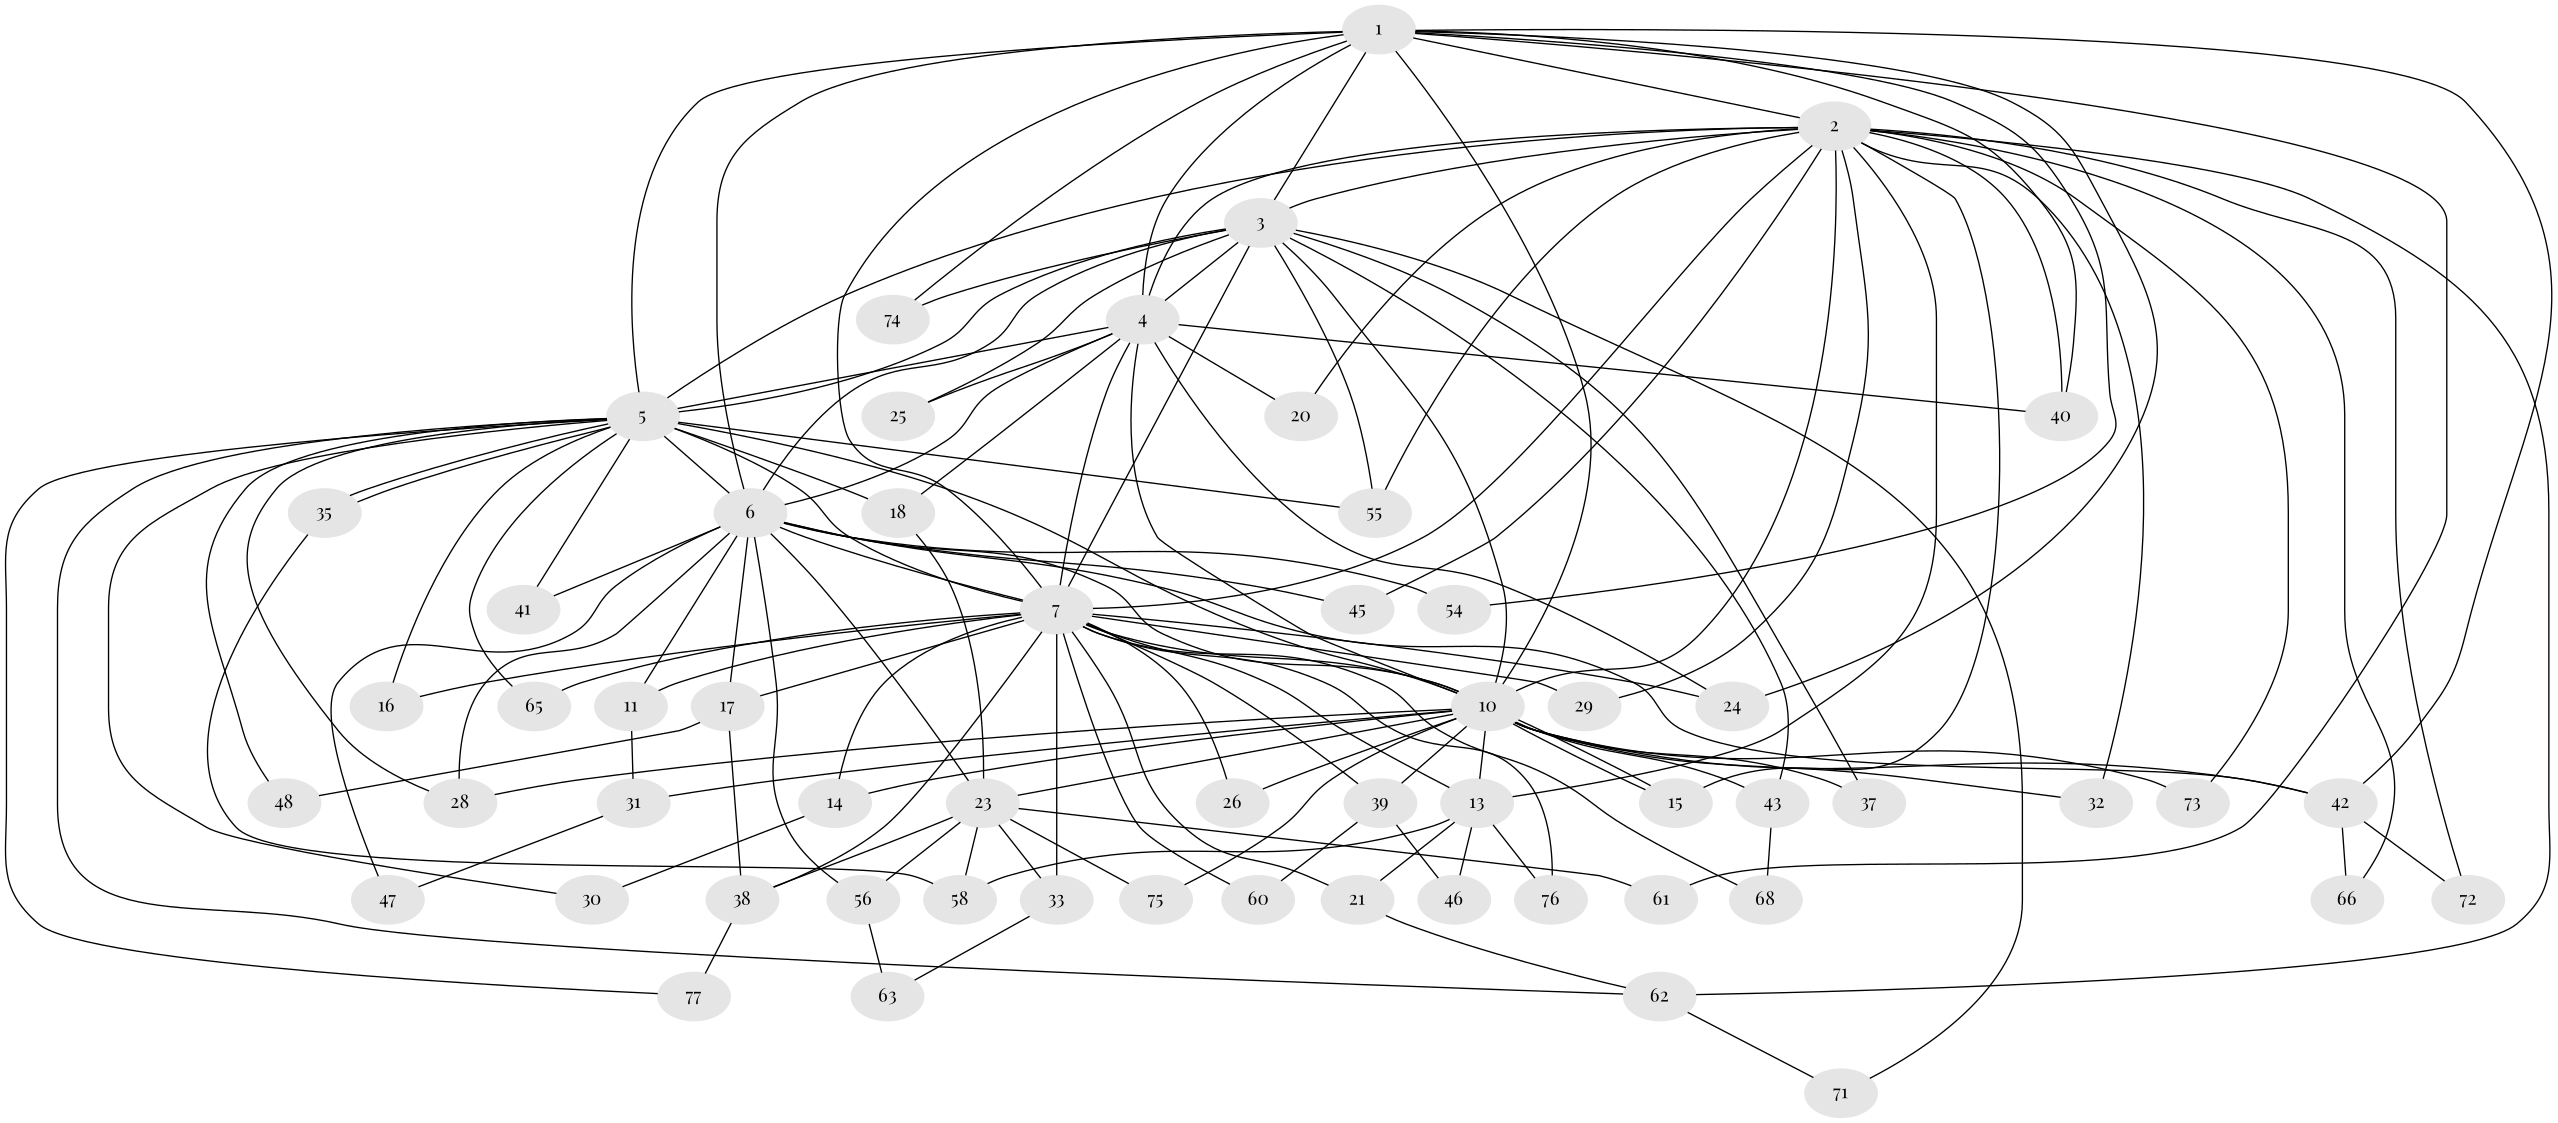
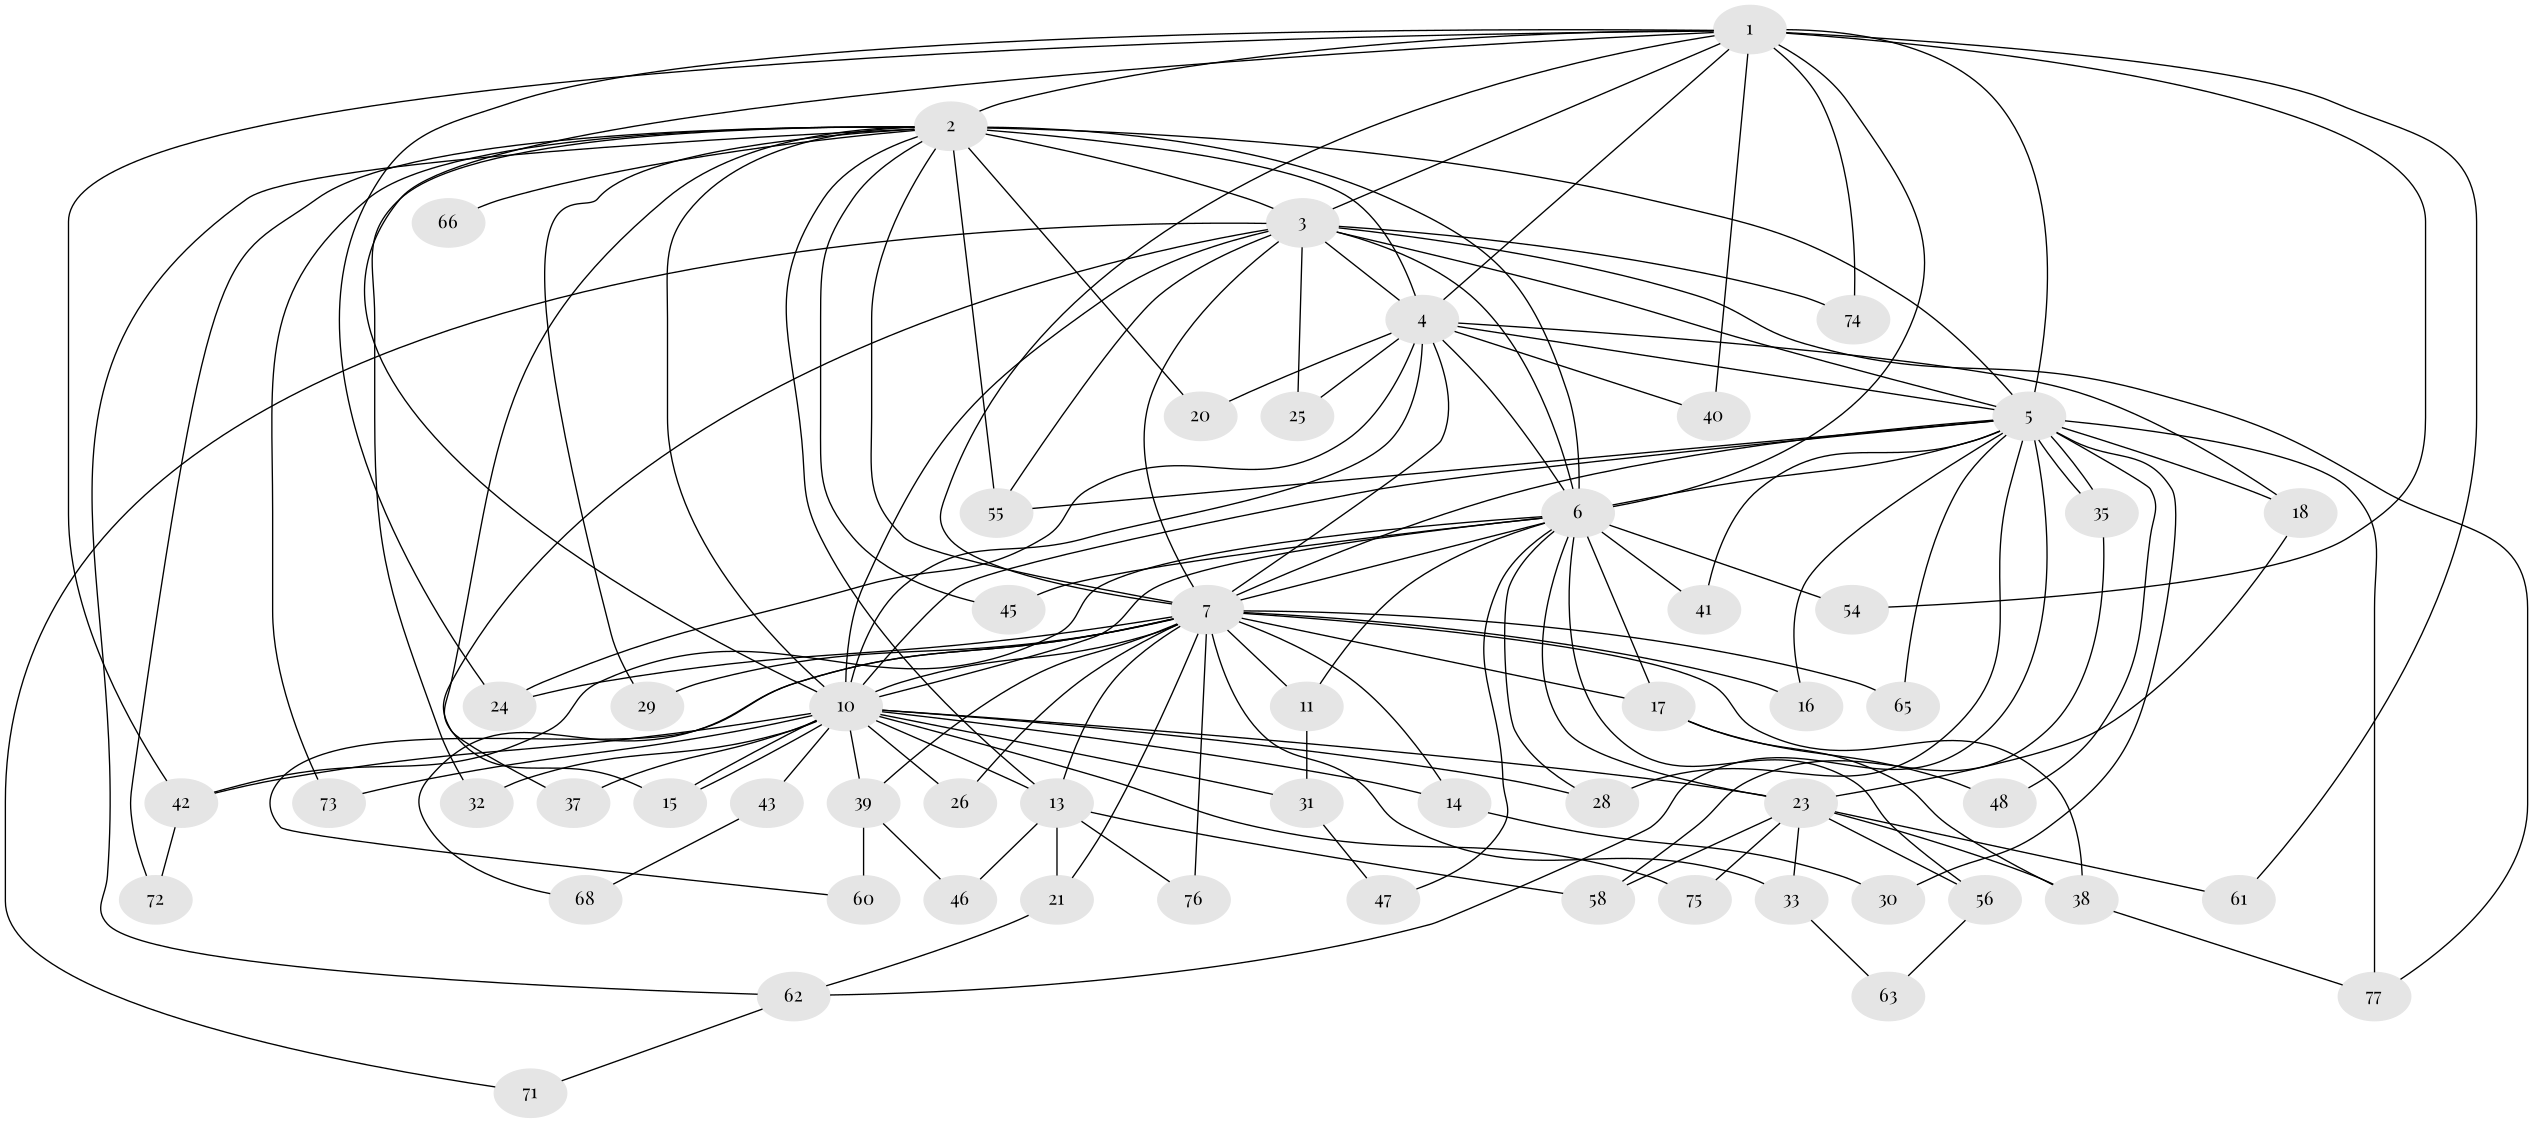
edge "2" -- "40": now "2" -- "6"
edge "3" -- "43": now "3" -- "77"
edge "42" -- "66": removed
